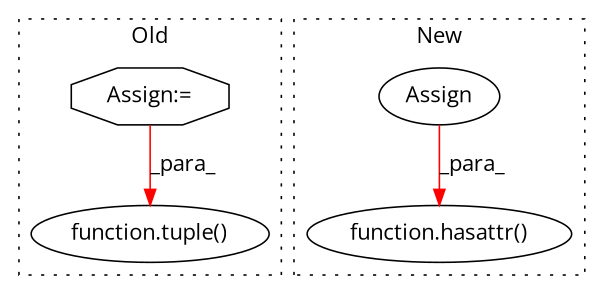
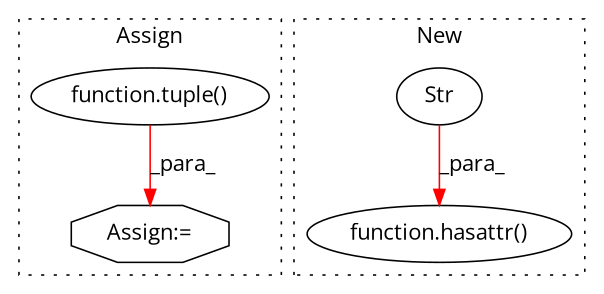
cluster "Old": label "Old" -> "Assign"
node "Assign": label "Assign" -> "Str"
edge "Assign:=" -> "function.tuple()": reversed
